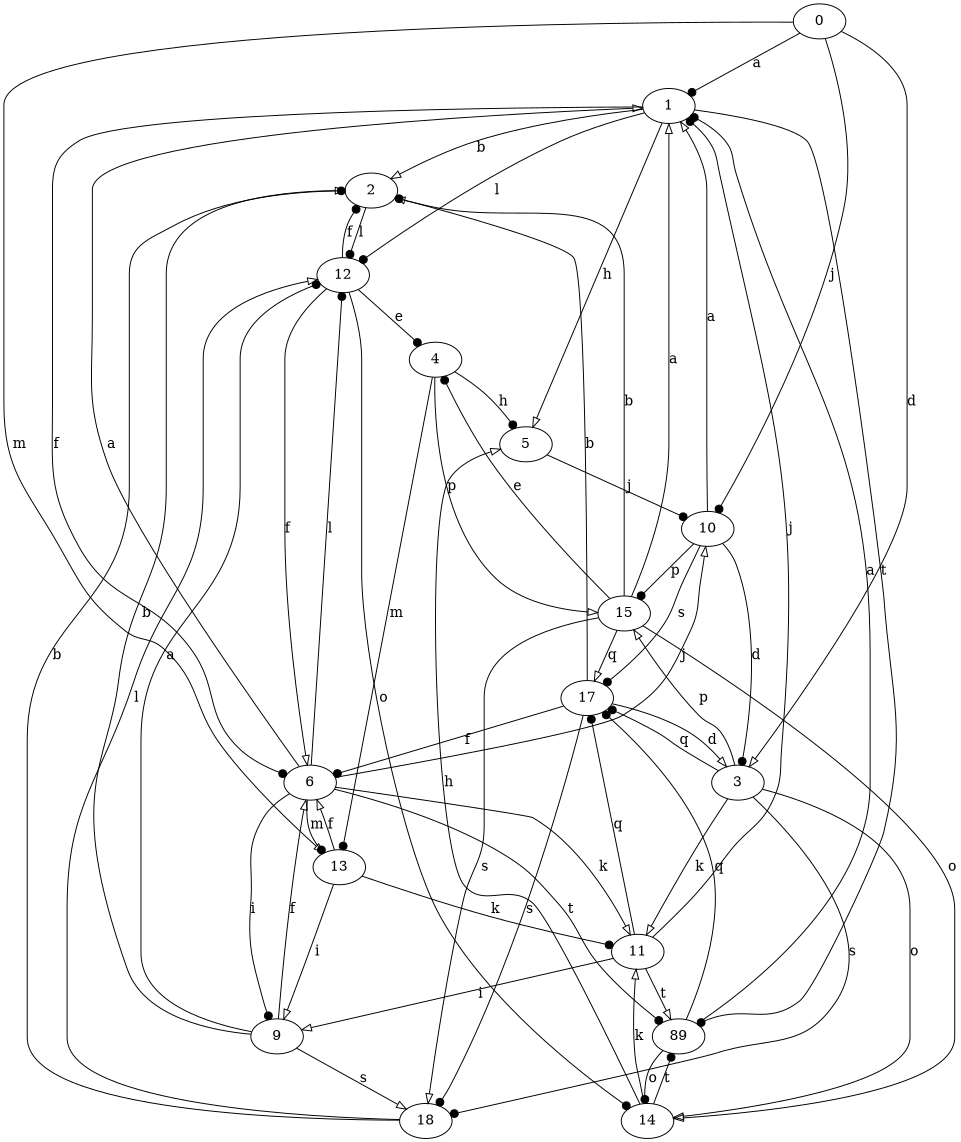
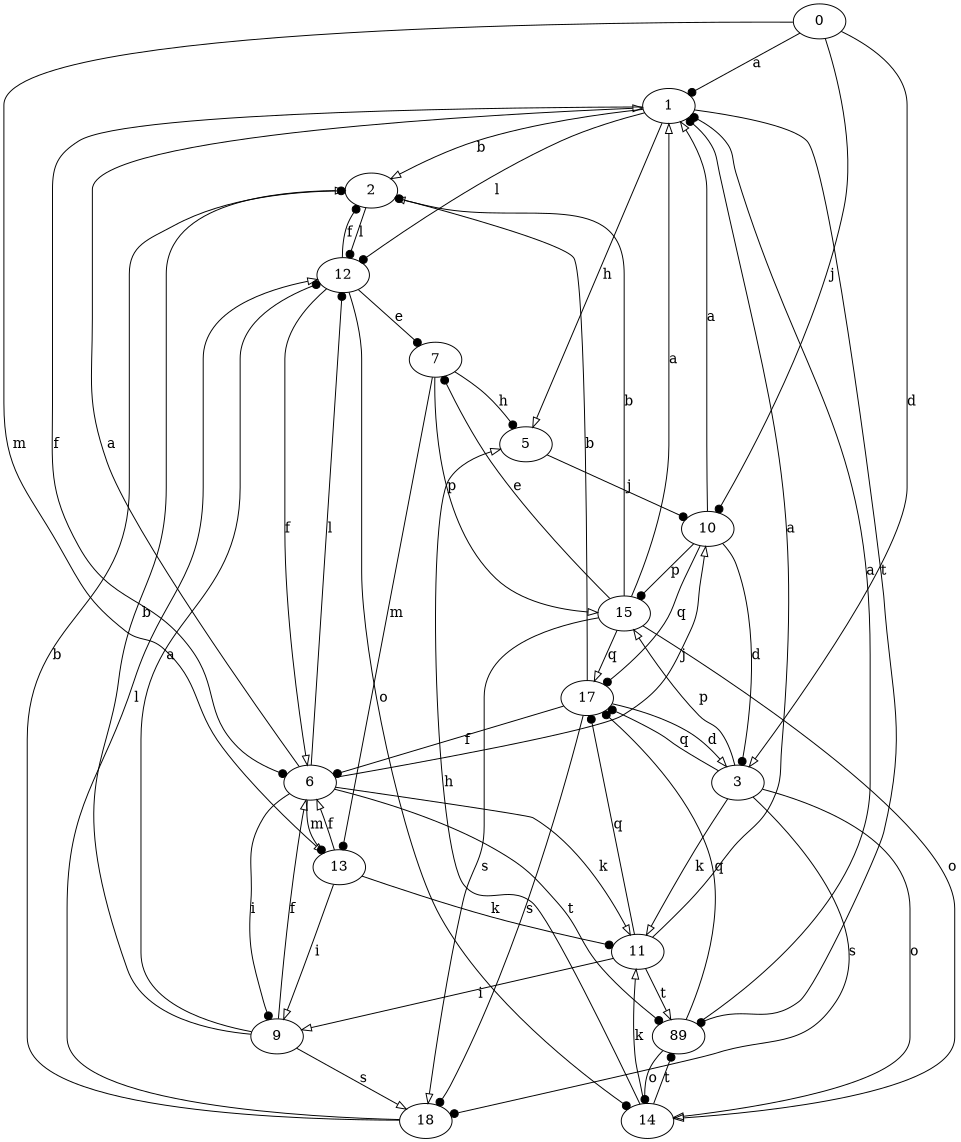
node "4": label "4" -> "7"
edge "11" -> "1": label "j" -> "a"
edge "10" -> "17": label "s" -> "q"
